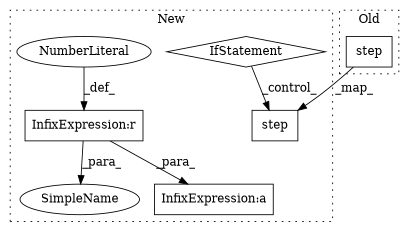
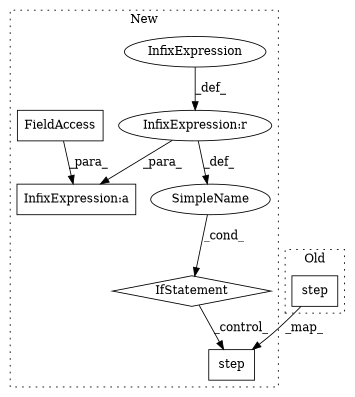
node "NumberLiteral": label "NumberLiteral" -> "InfixExpression"
node "FieldAccess": added
node "InfixExpression:r": shape box -> ellipse
edge "InfixExpression:r" -> "SimpleName": label "_para_" -> "_def_"
edge "SimpleName" -> "IfStatement": added, label "_cond_"
